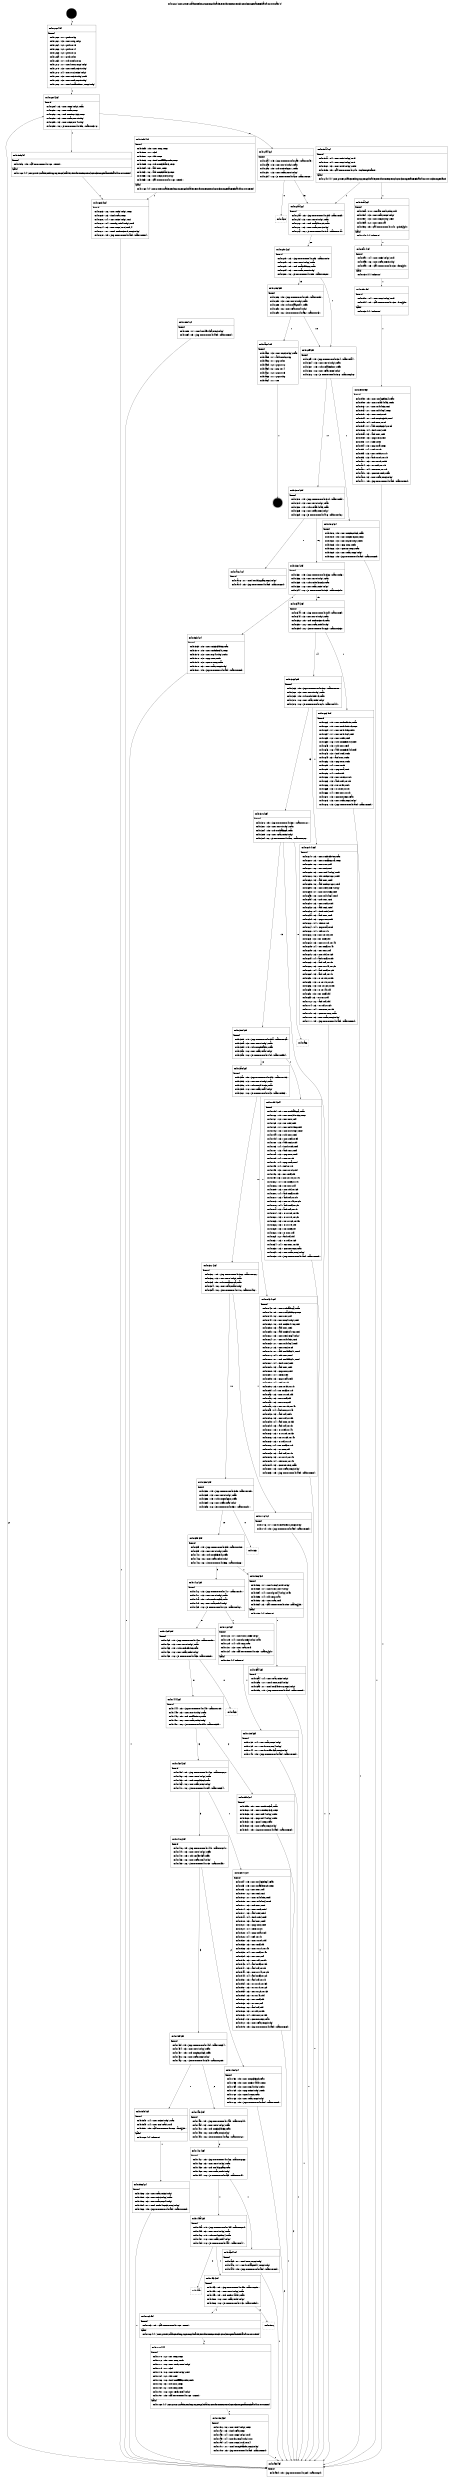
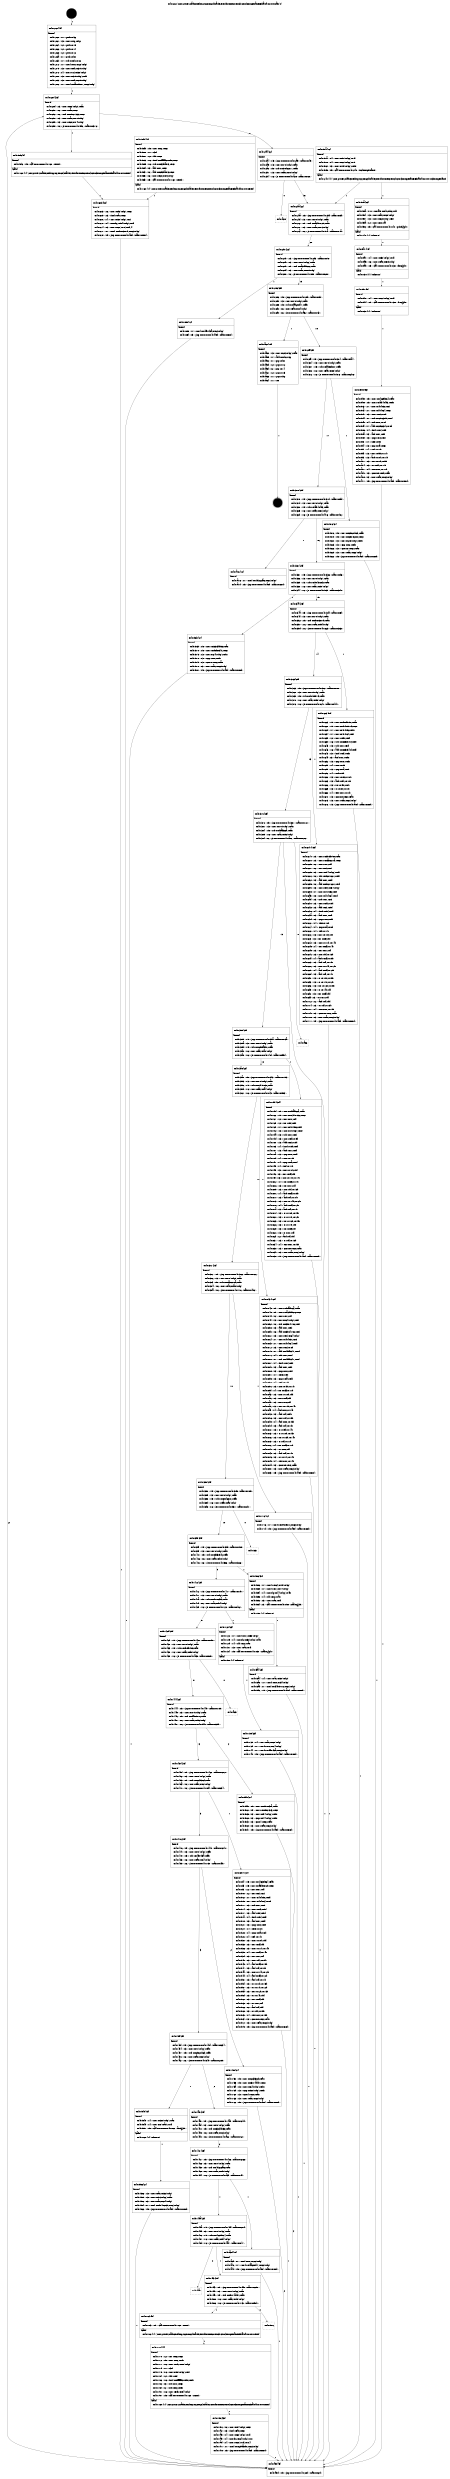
edge "0x4012d0 [22]" -> "0x4012ff [25]": now "0x4012d0 [22]" -> "0x4018e8 [12]"
